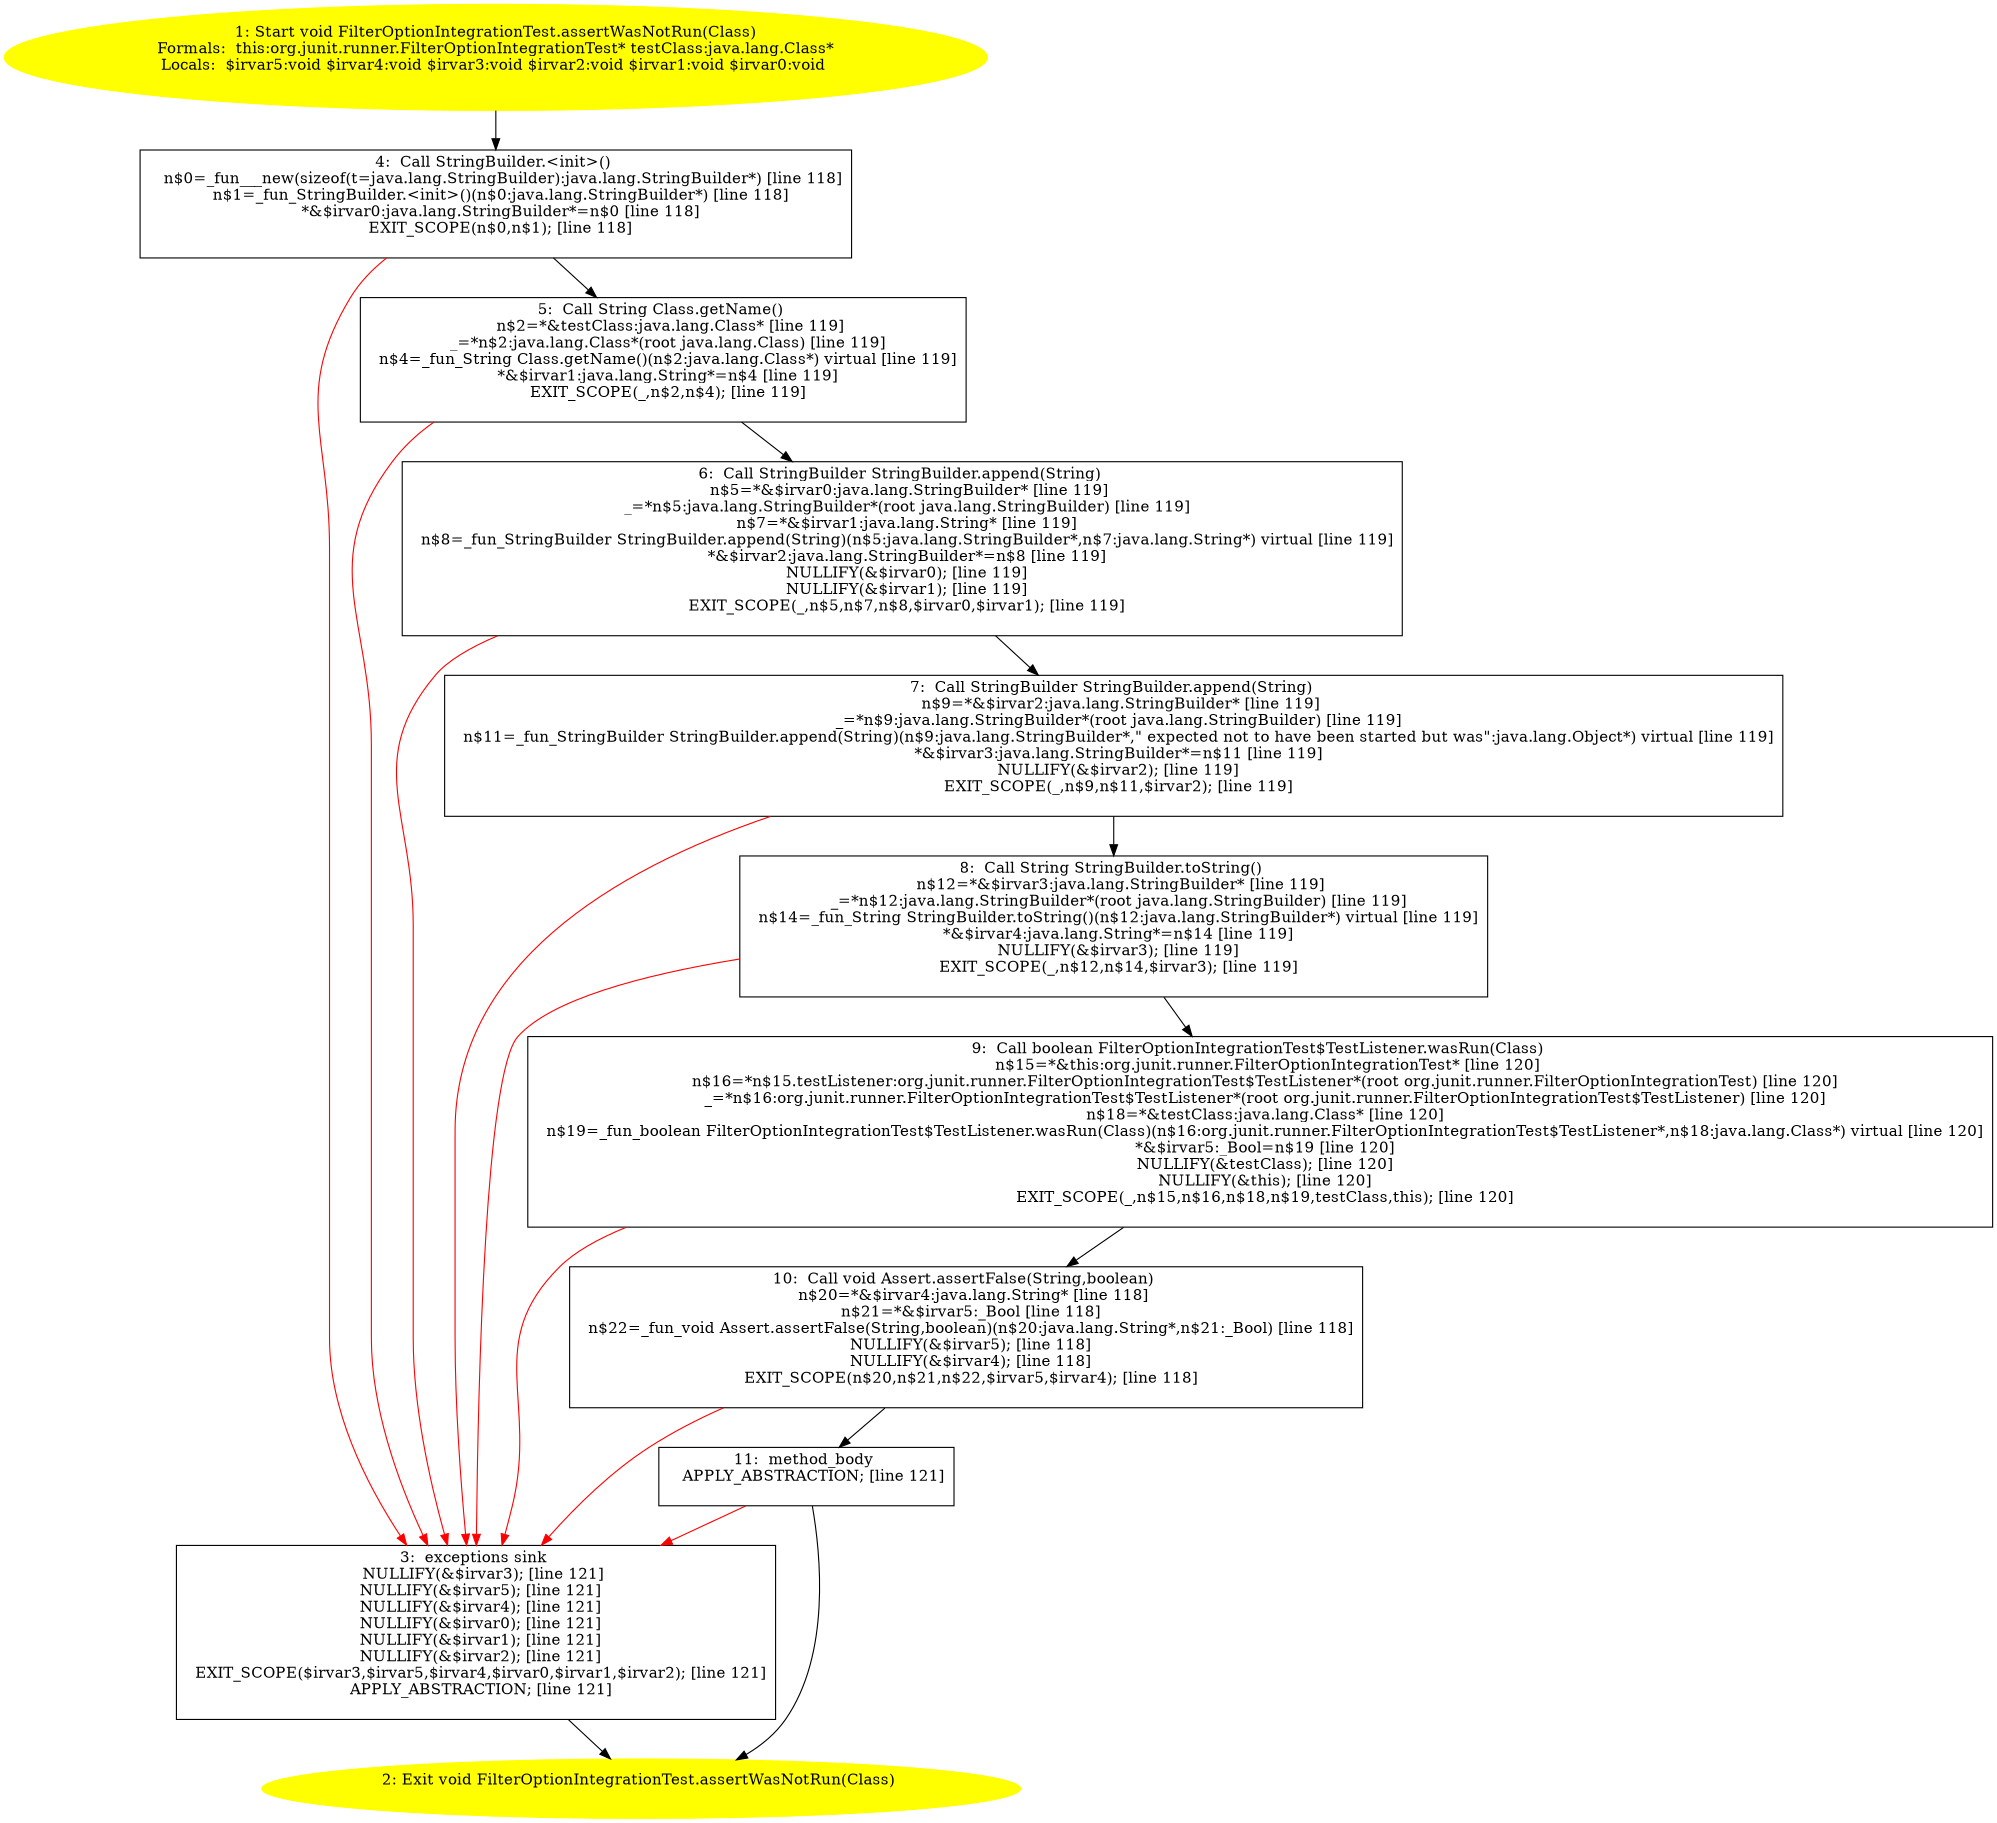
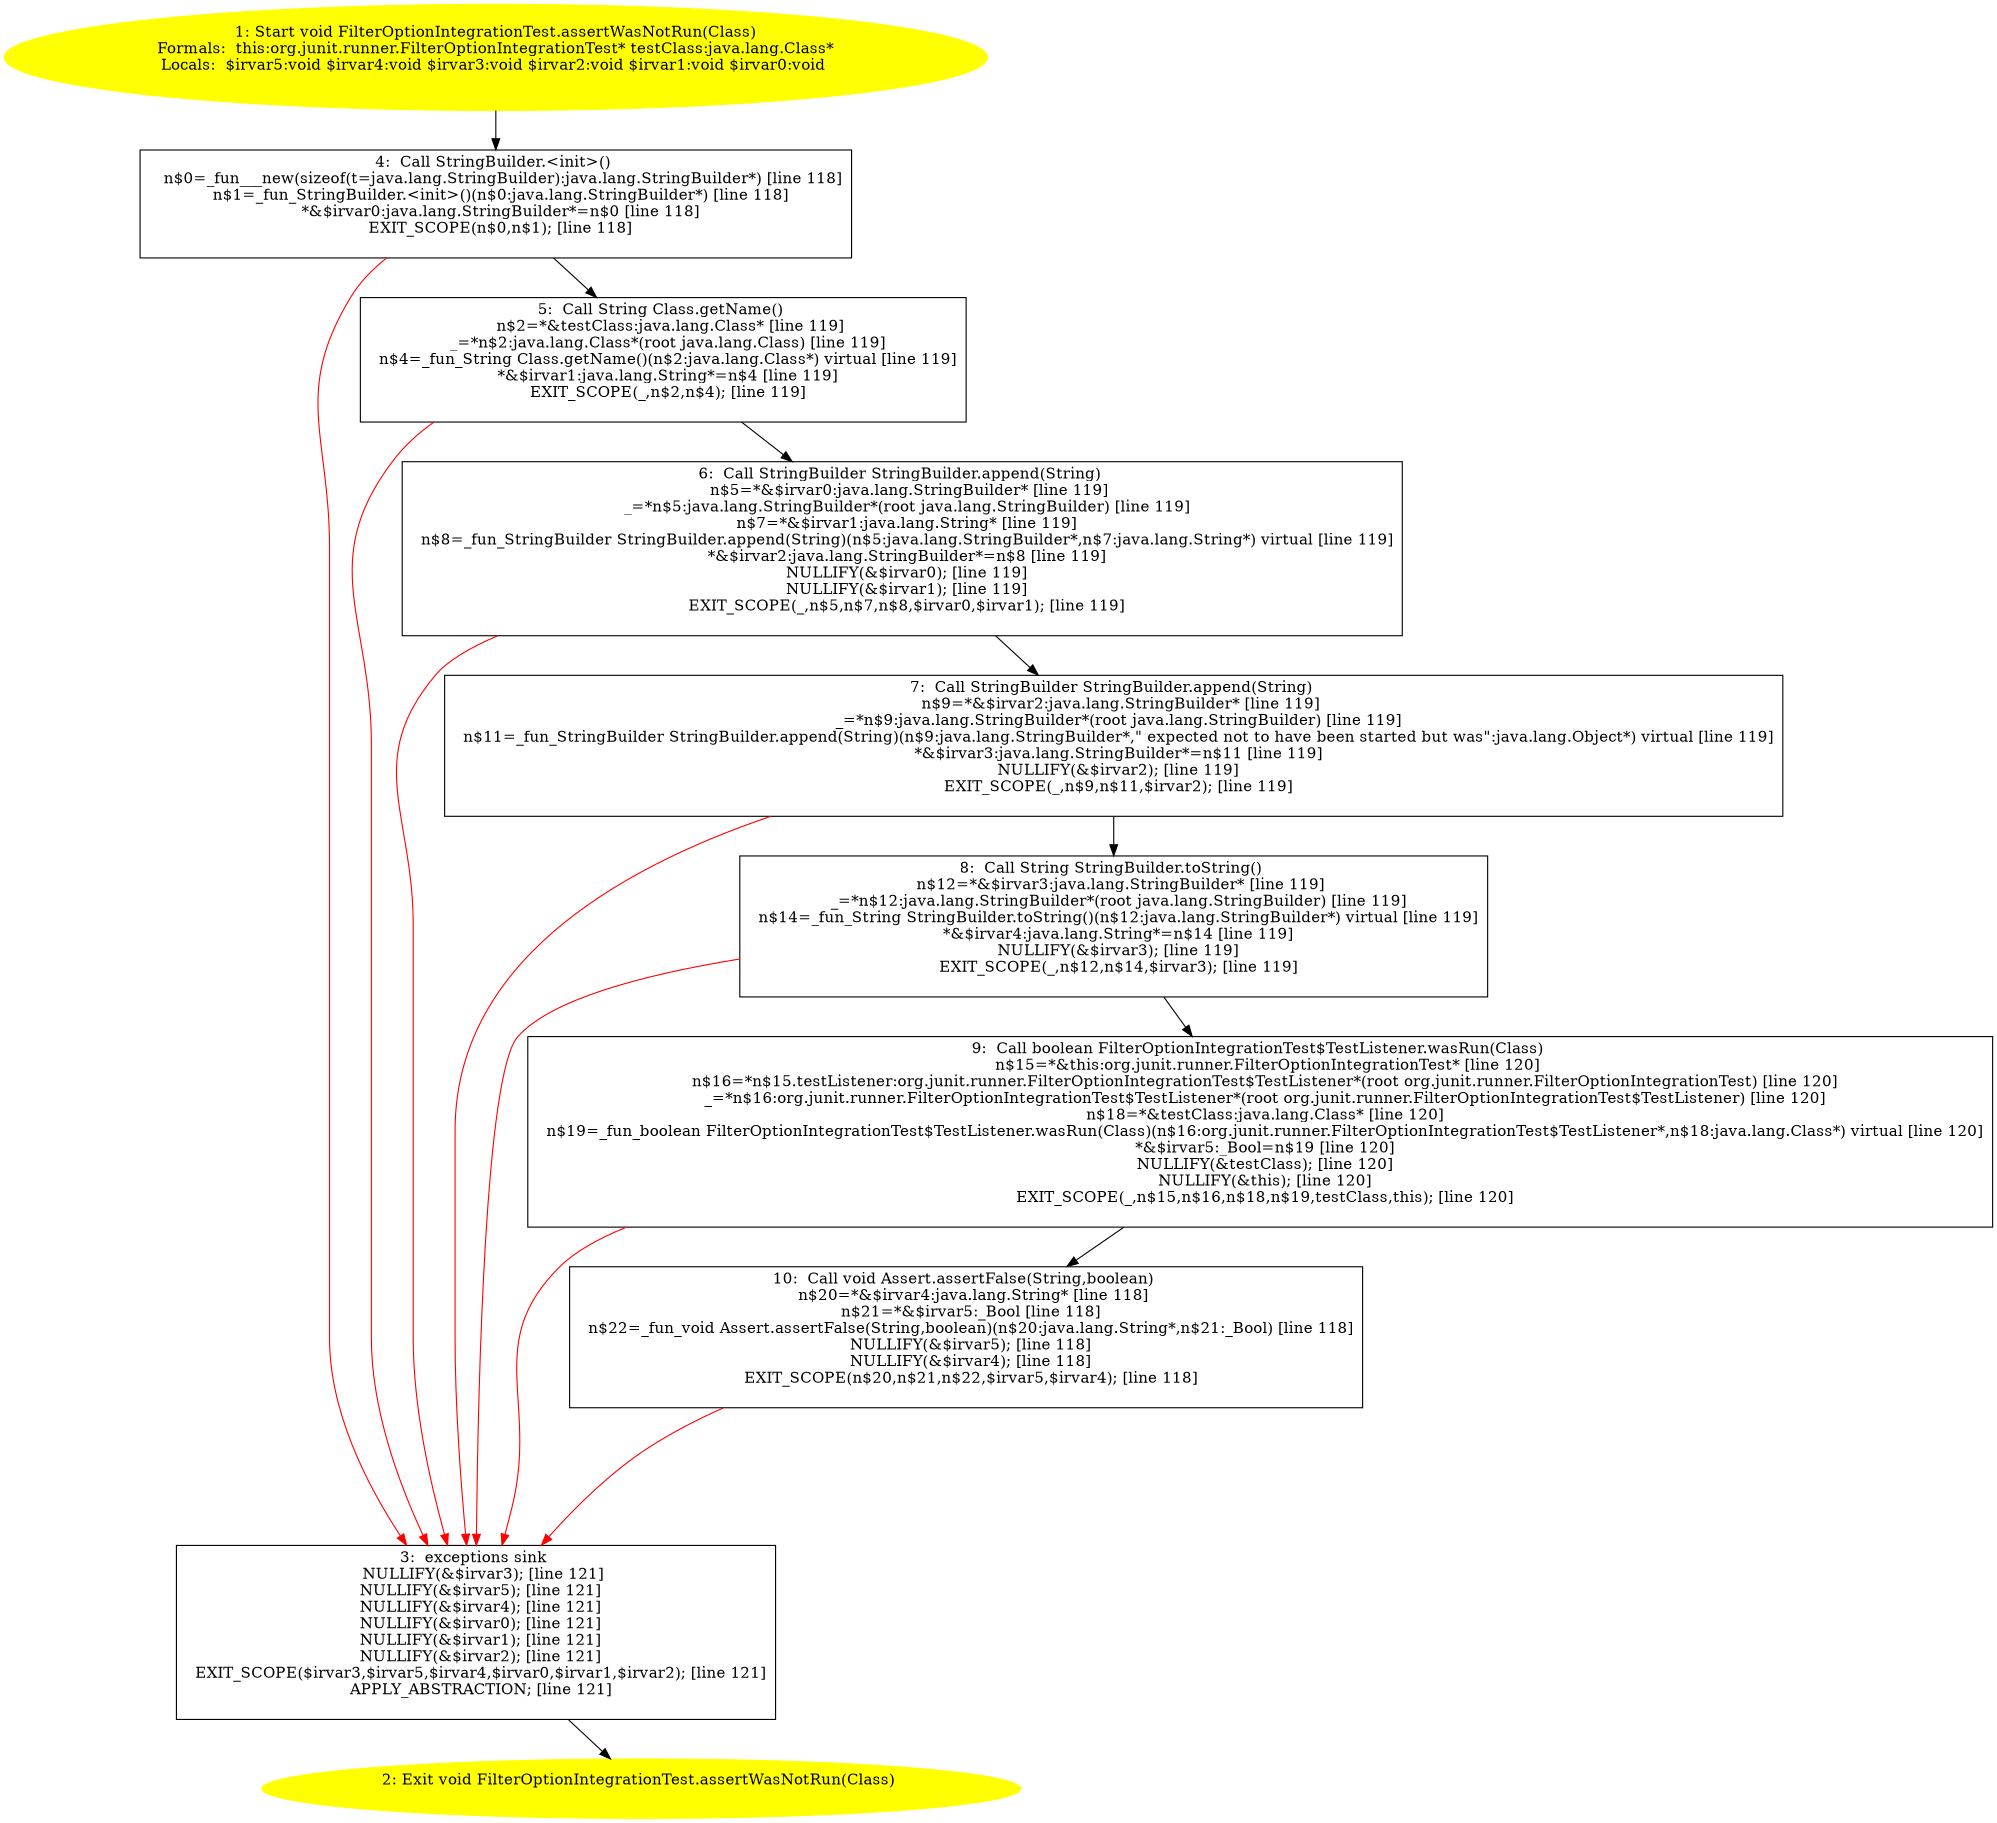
node "11:  method_body APPLY_ABSTRACTION; [line 121]": removed
